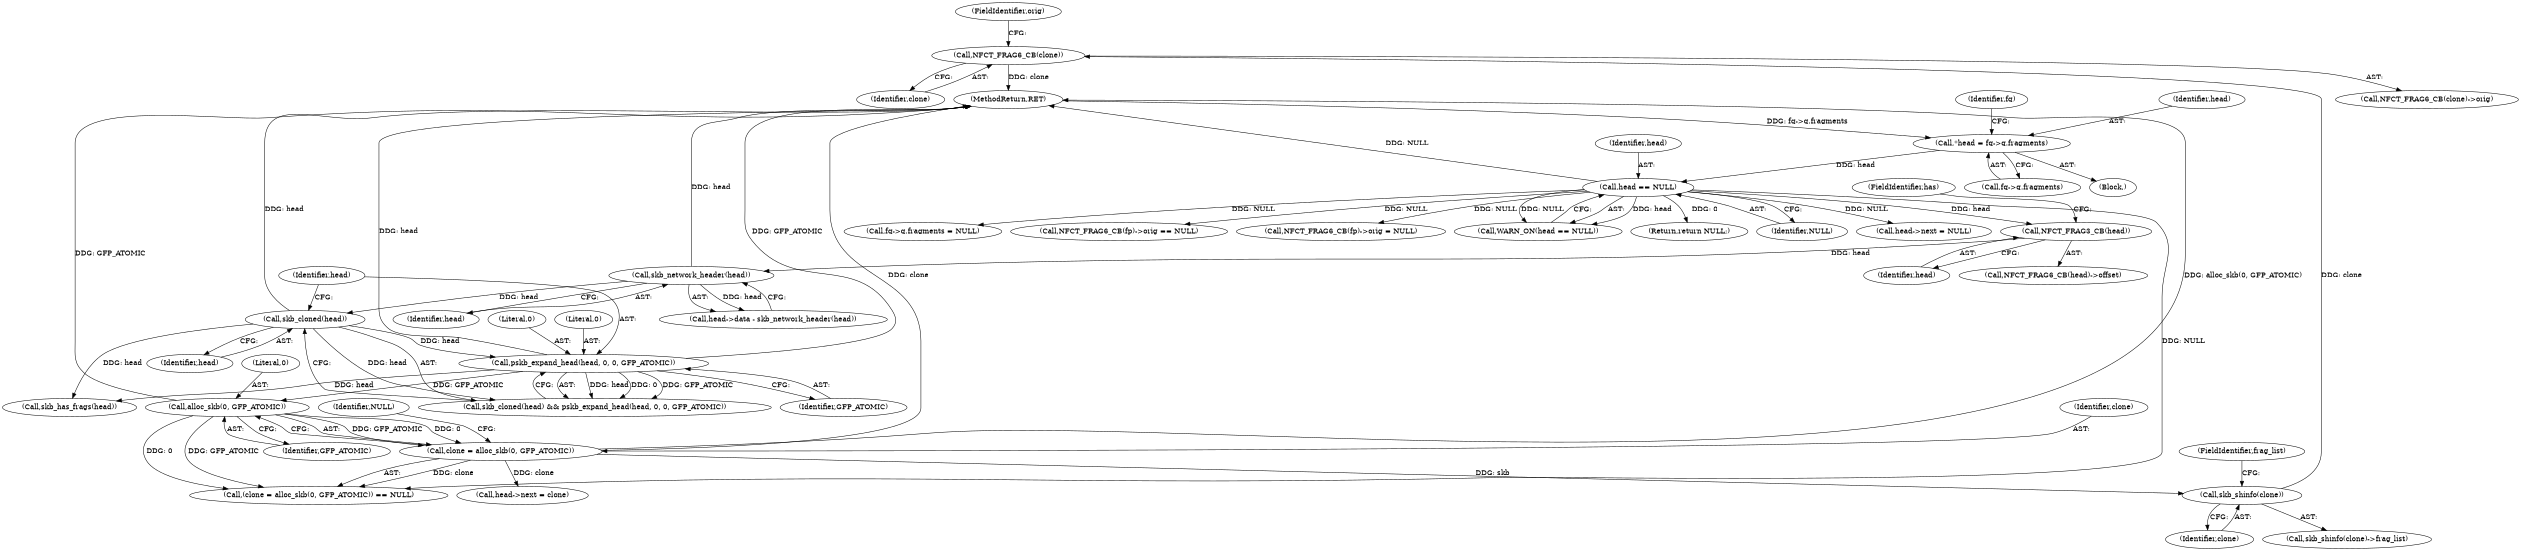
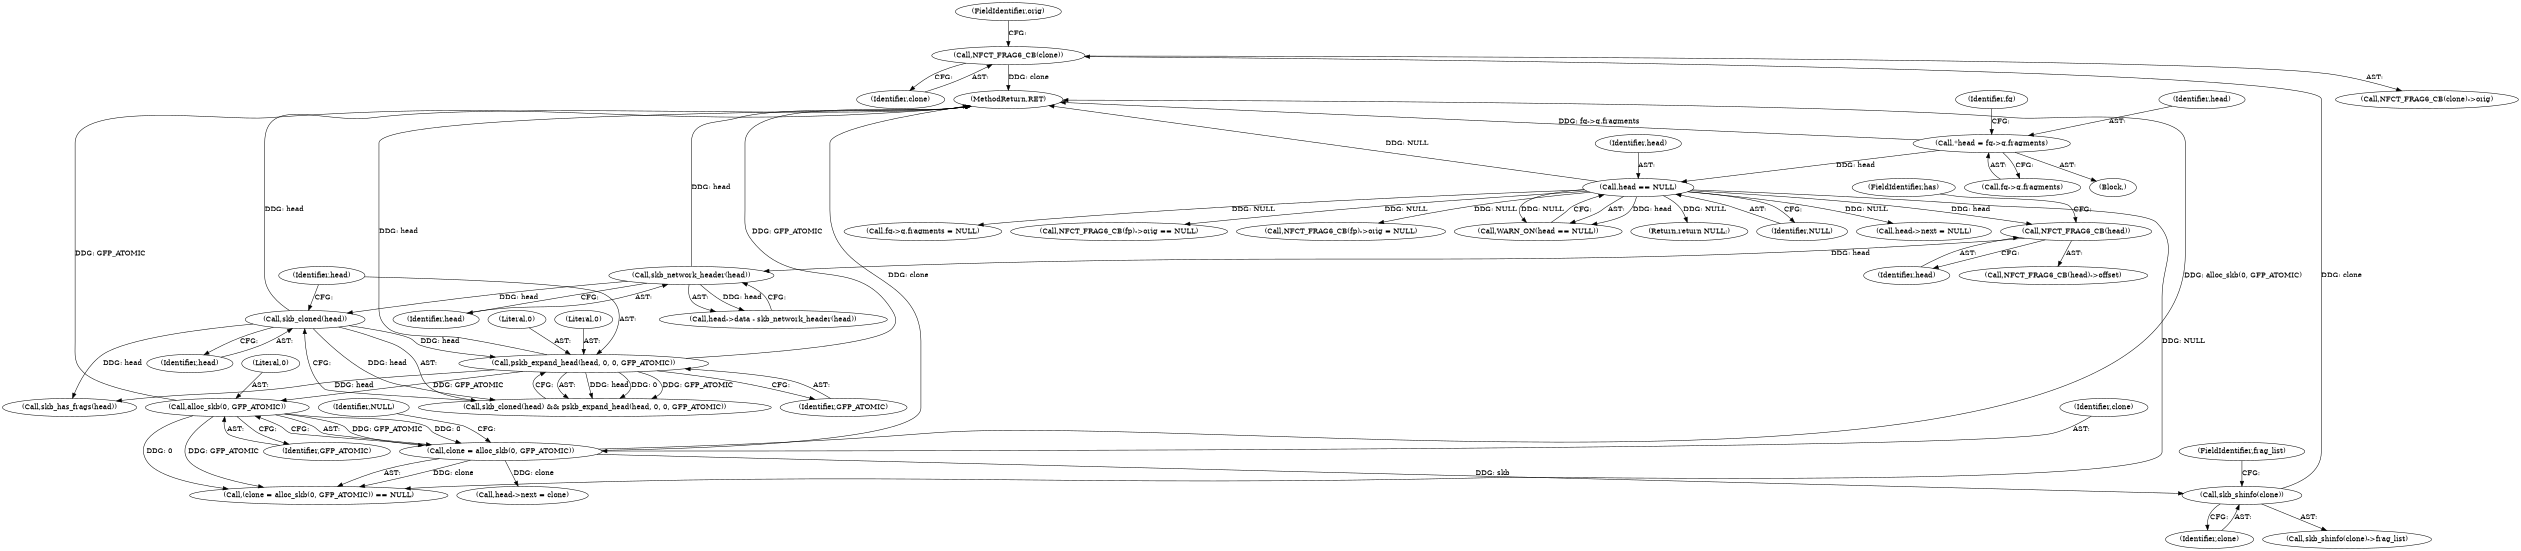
edge "(MethodReturn,RET)" -> "(Call,*head = fq->q.fragments)": reversed
edge "(Call,head == NULL)" -> "(Return,return NULL;)": label "DDG: 0" -> "DDG: NULL"
node "(Call,NFCT_FRAG3_CB(head))": label "(Call,NFCT_FRAG3_CB(head))" -> "(Call,NFCT_FRAG6_CB(head))"
